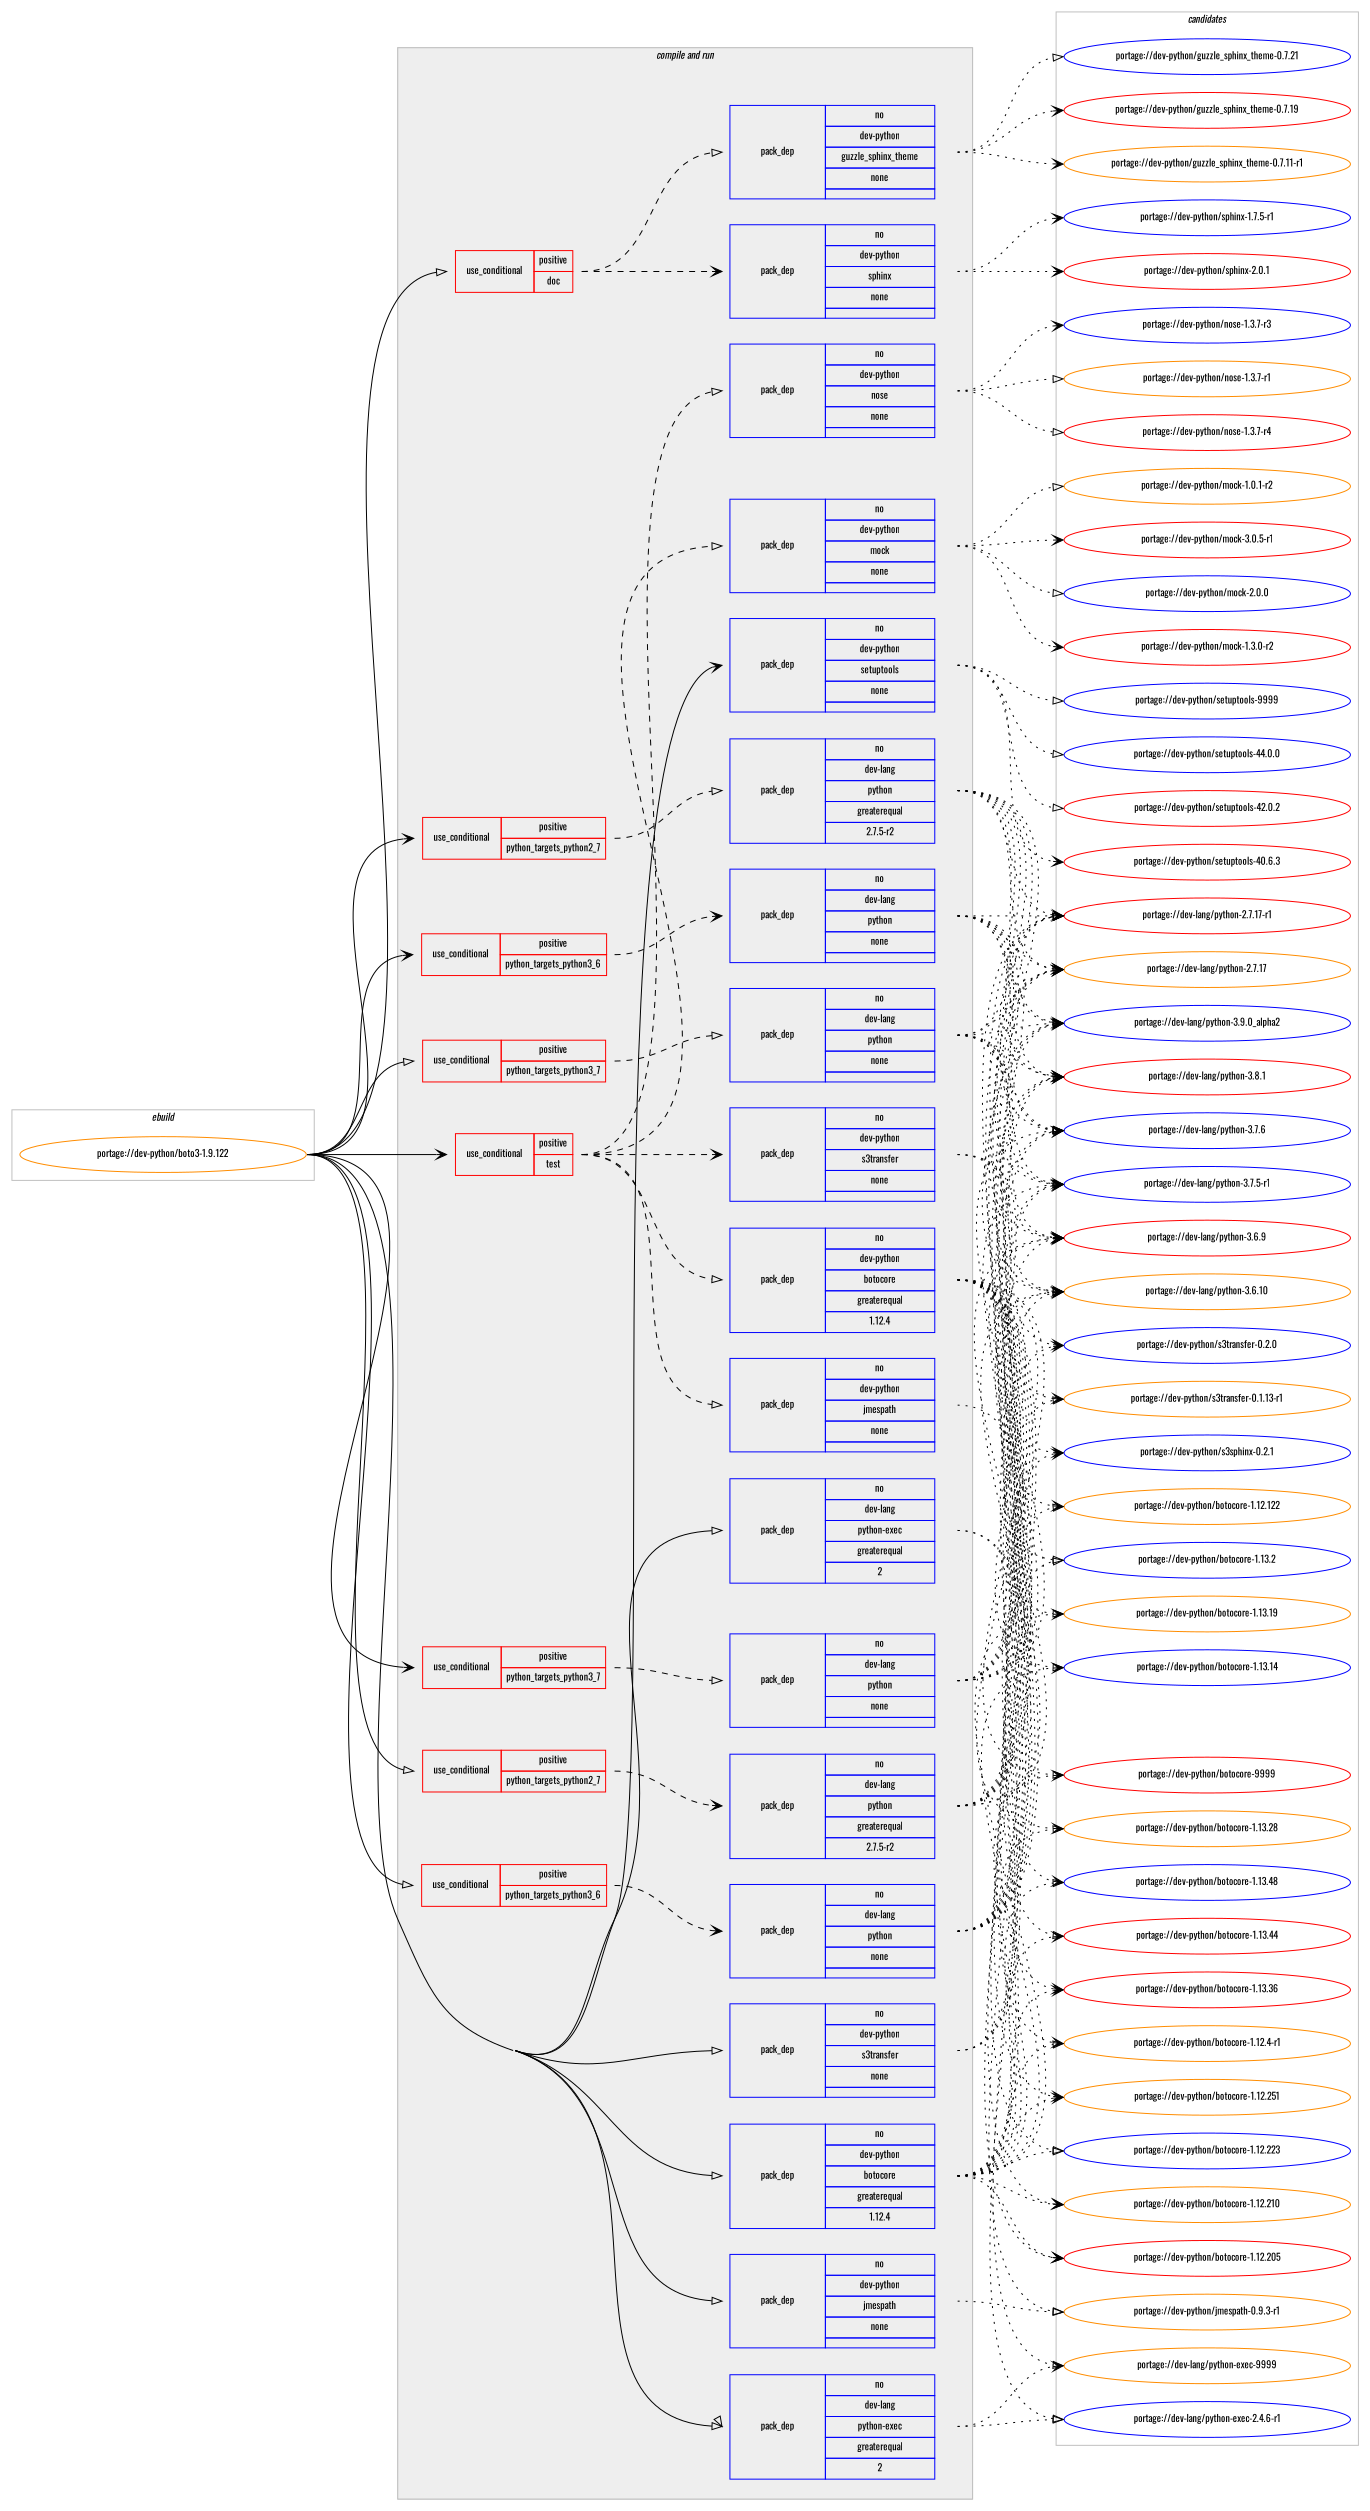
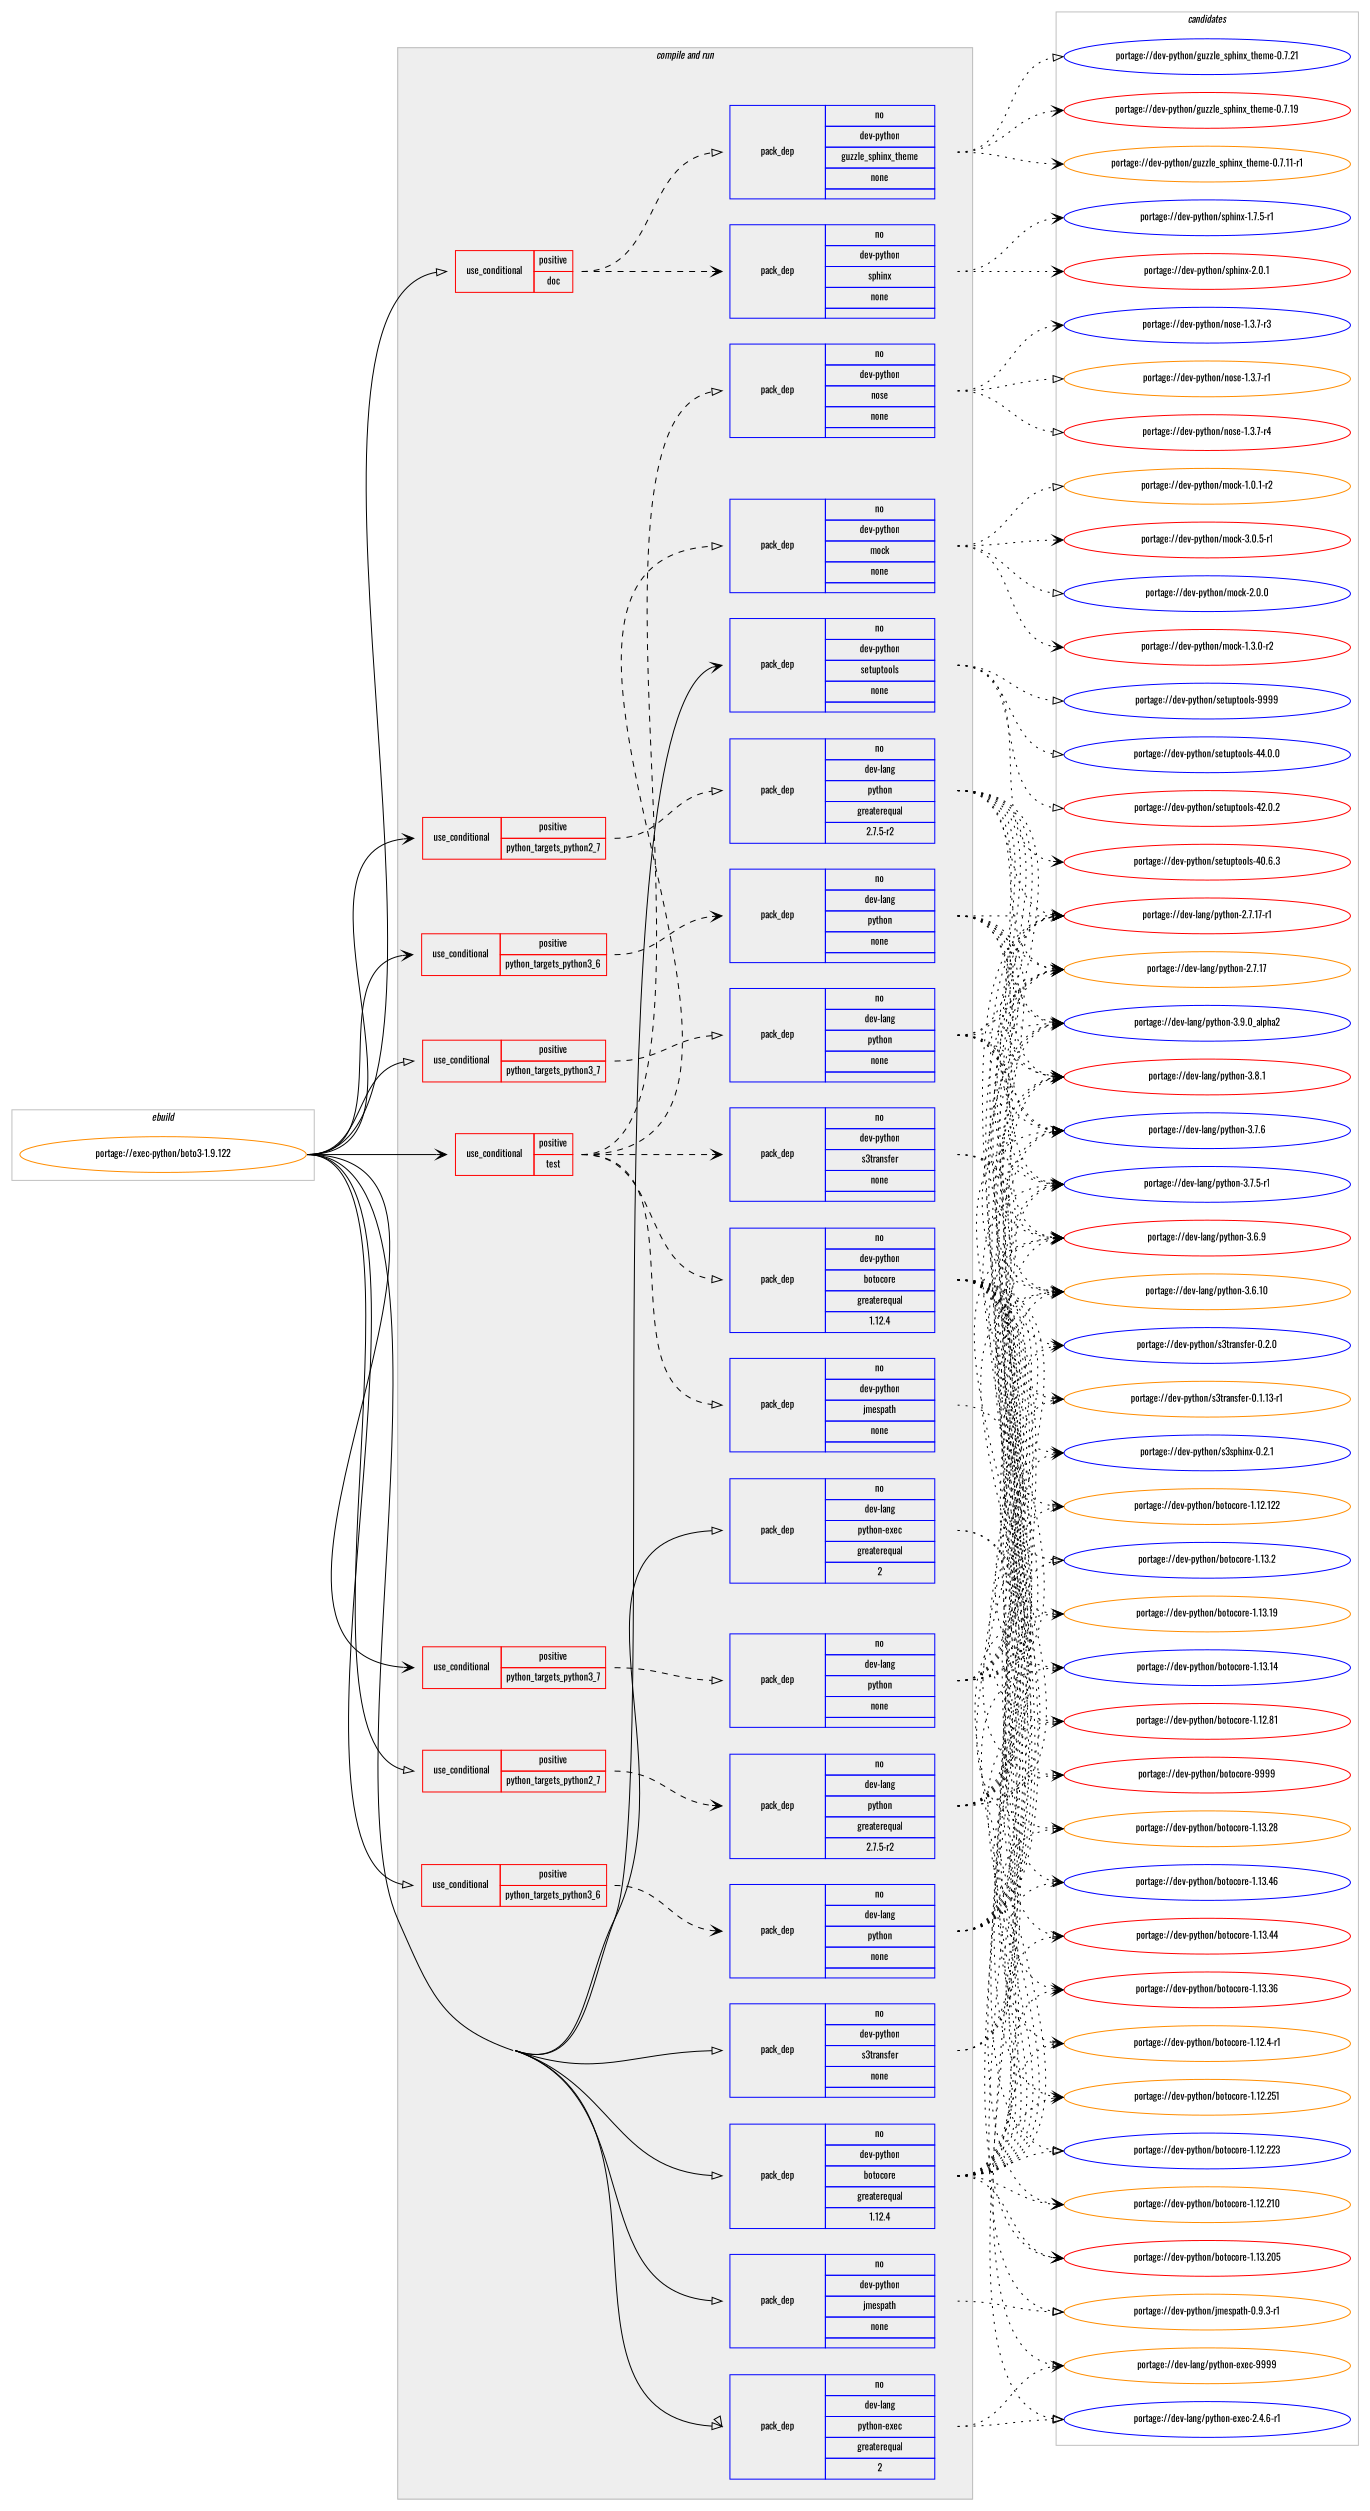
node "portage://dev-python/boto3-1.9.122": label "portage://dev-python/boto3-1.9.122" -> "portage://exec-python/boto3-1.9.122"
node "portage://dev-python/botocore-1.12.81": added
node "portage://dev-python/botocore-1.13.48": label "portage://dev-python/botocore-1.13.48" -> "portage://dev-python/botocore-1.13.46"
node "portage://dev-python/botocore-1.12.205": label "portage://dev-python/botocore-1.12.205" -> "portage://dev-python/botocore-1.13.205"
